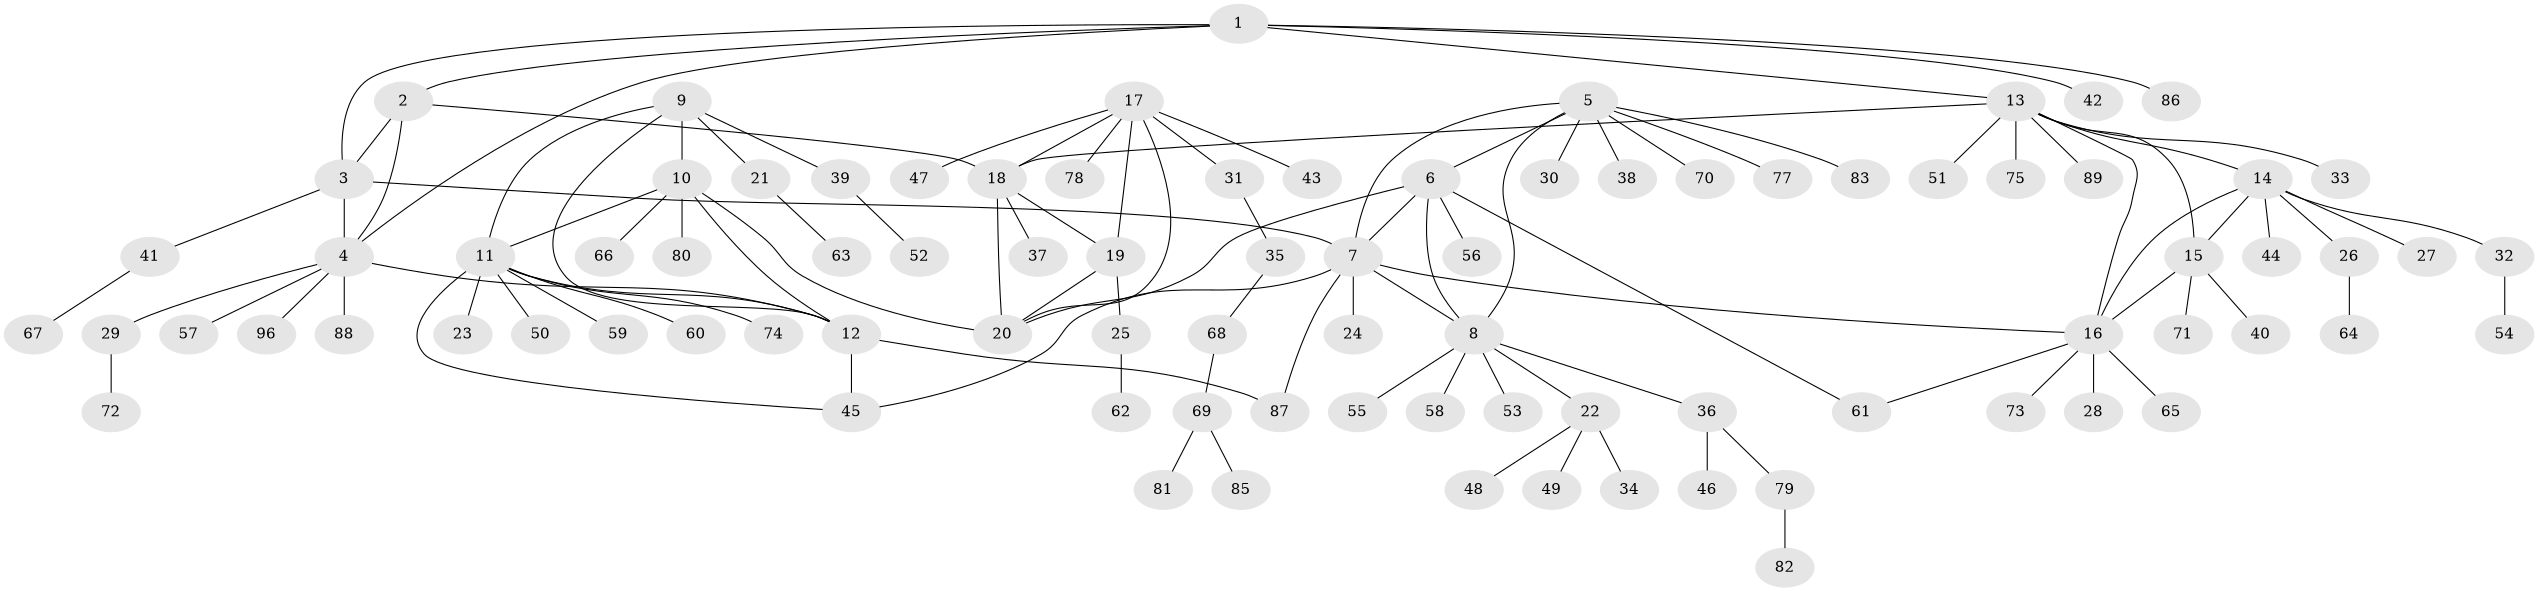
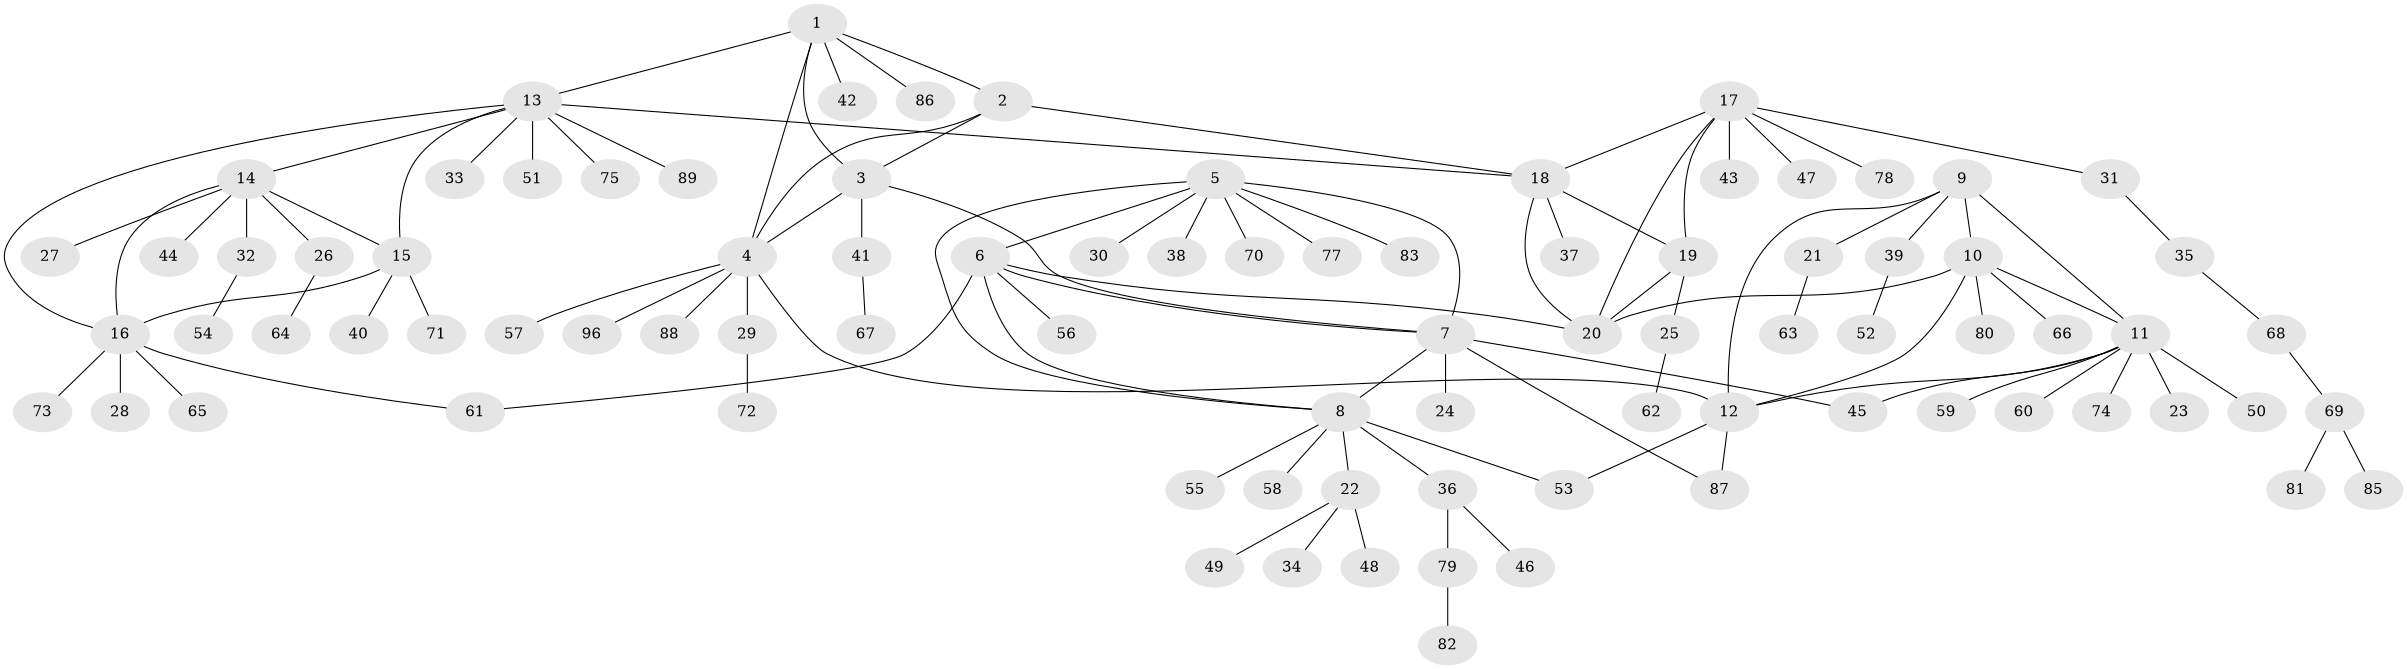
edge "7" -- "16": removed
edge "12" -- "45": now "12" -- "53"
